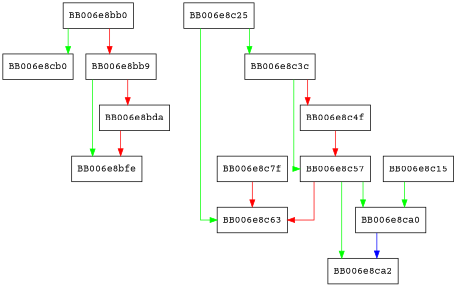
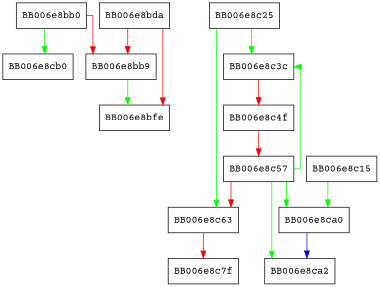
edge "BB006e8bb9" -> "BB006e8bda": reversed
edge "BB006e8c3c" -> "BB006e8c57": reversed
edge "BB006e8c7f" -> "BB006e8c63": reversed
